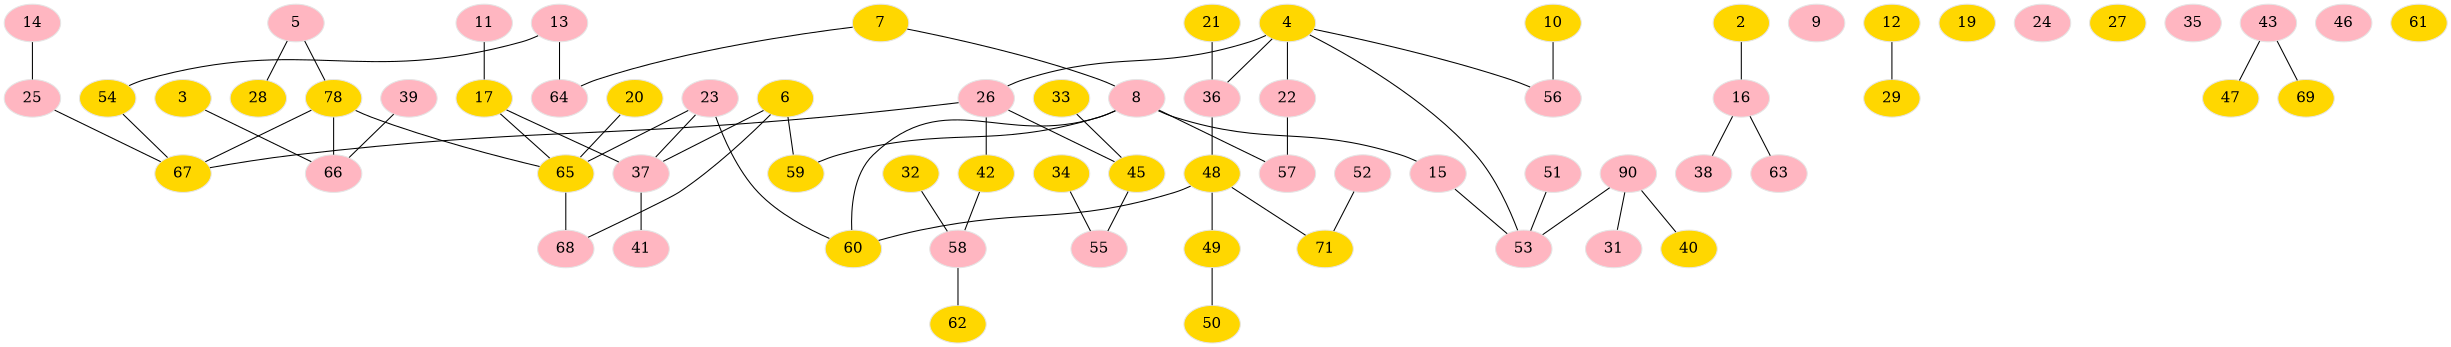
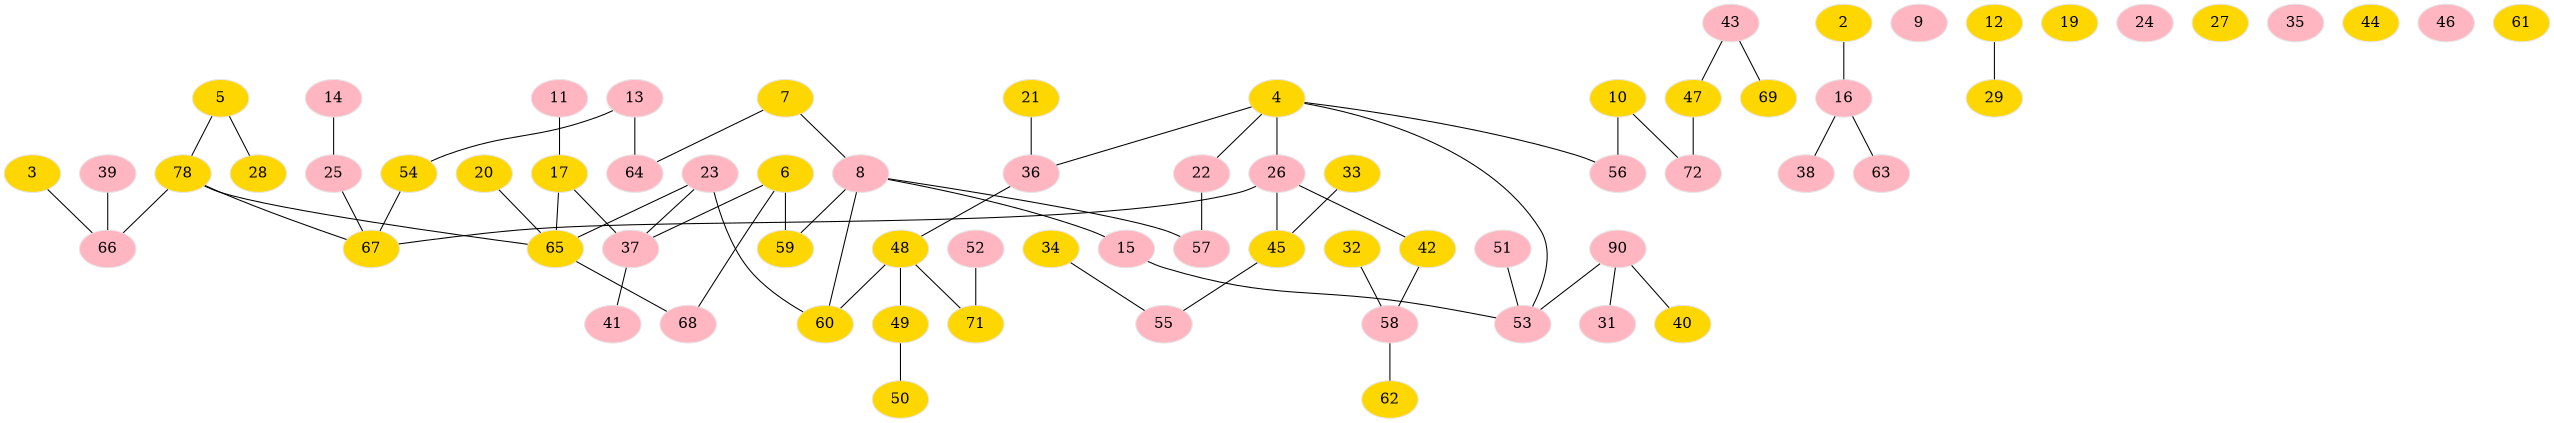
node "5": fillcolor lightpink -> gold
node "44": added
node "72": added
